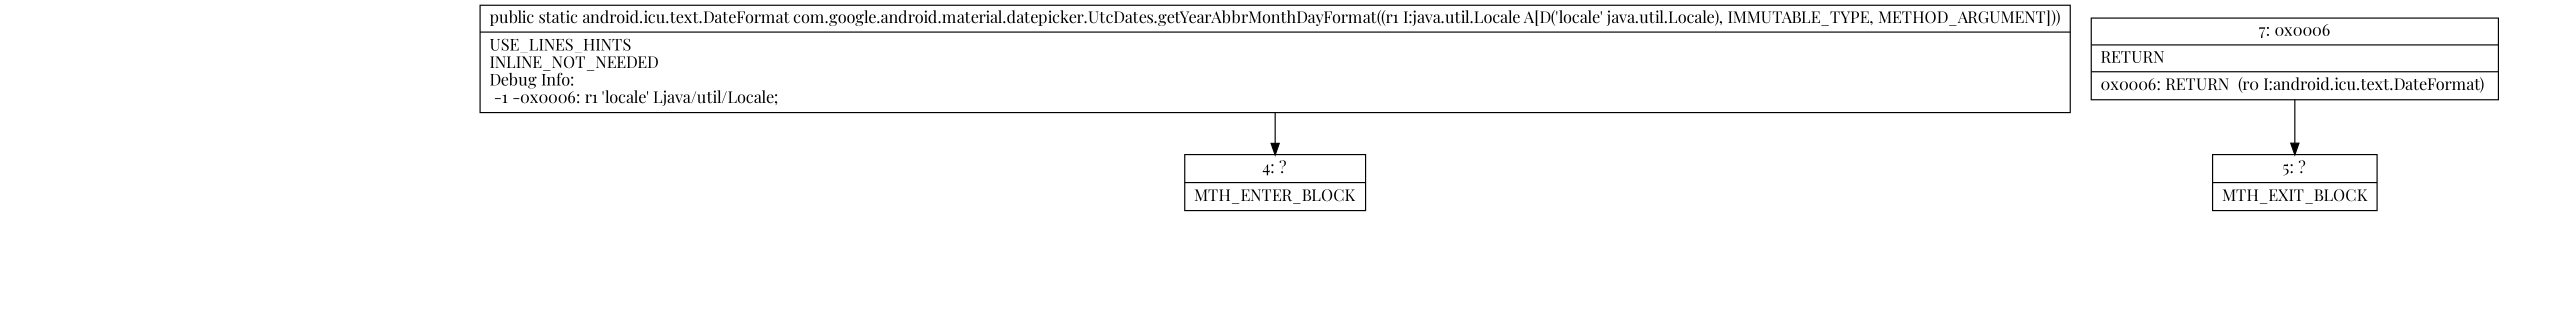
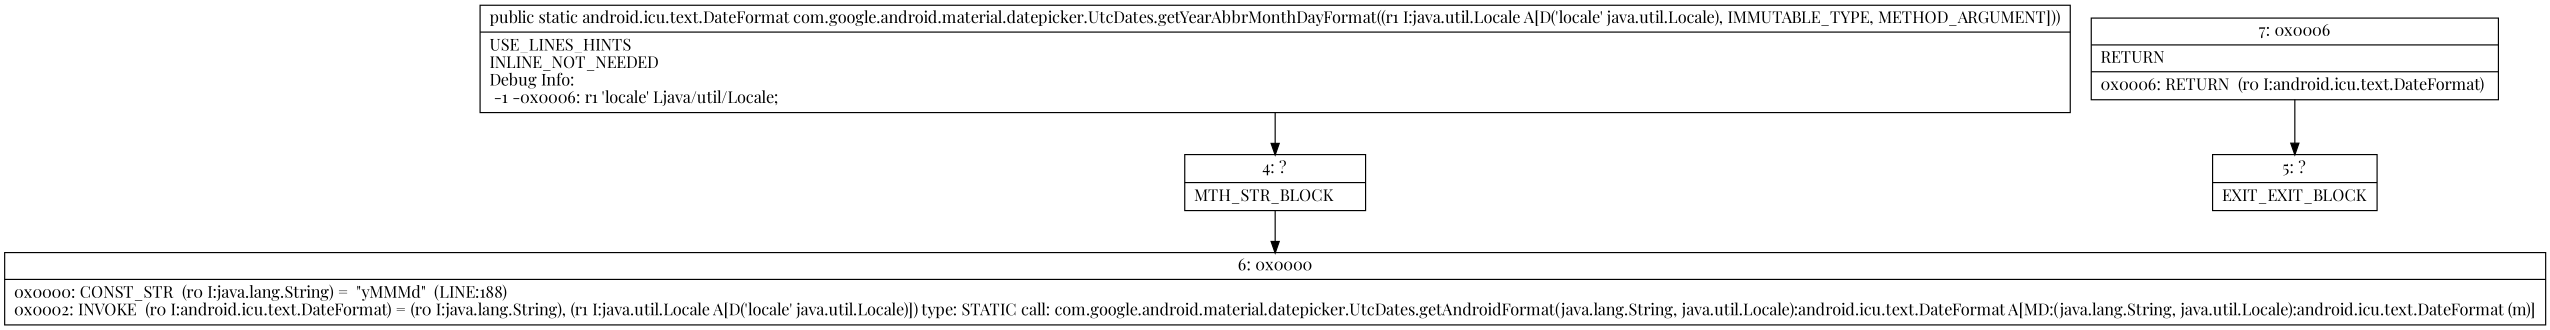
node "4: ?": text "MTH_ENTER_BLOCK" -> "MTH_STR_BLOCK"
node "5: ?": text "MTH_EXIT_BLOCK" -> "EXIT_EXIT_BLOCK"
node "6: 0x0000": added
